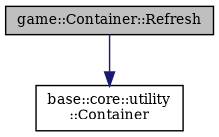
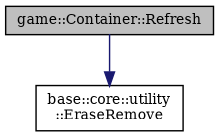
node "base::core::utility ::Container": label "base::core::utility ::Container" -> "base::core::utility ::EraseRemove"
